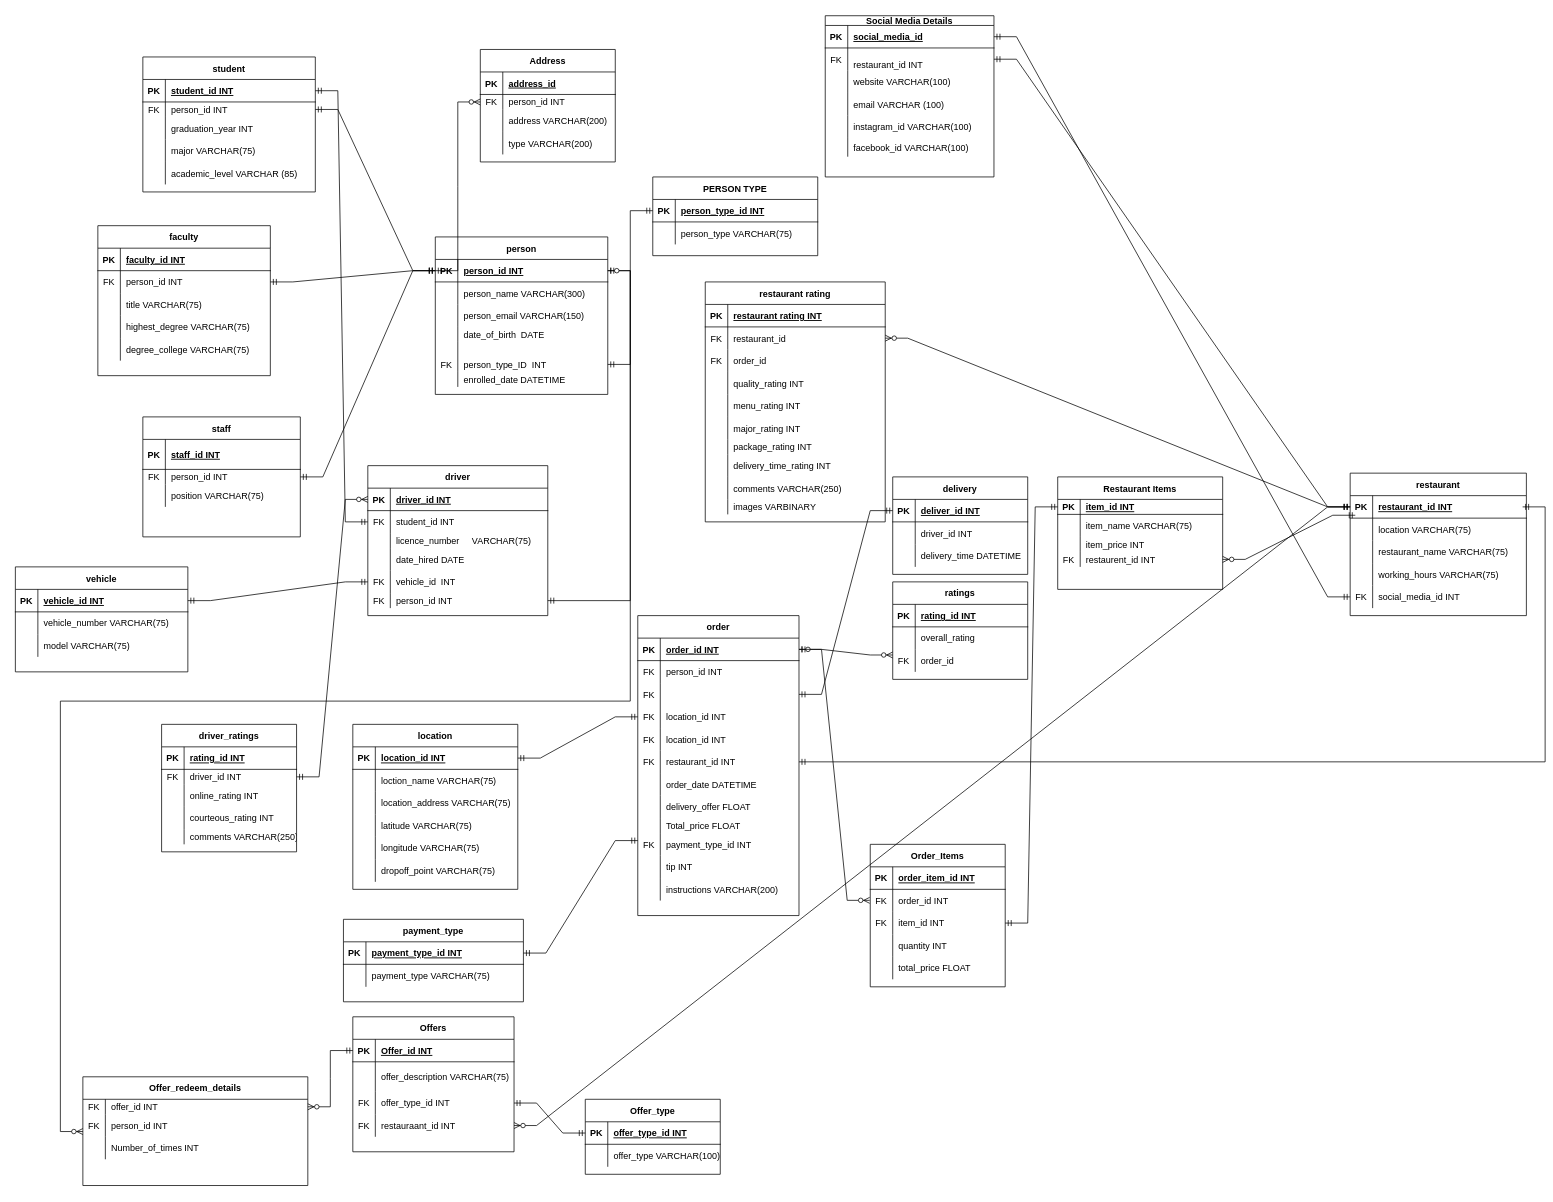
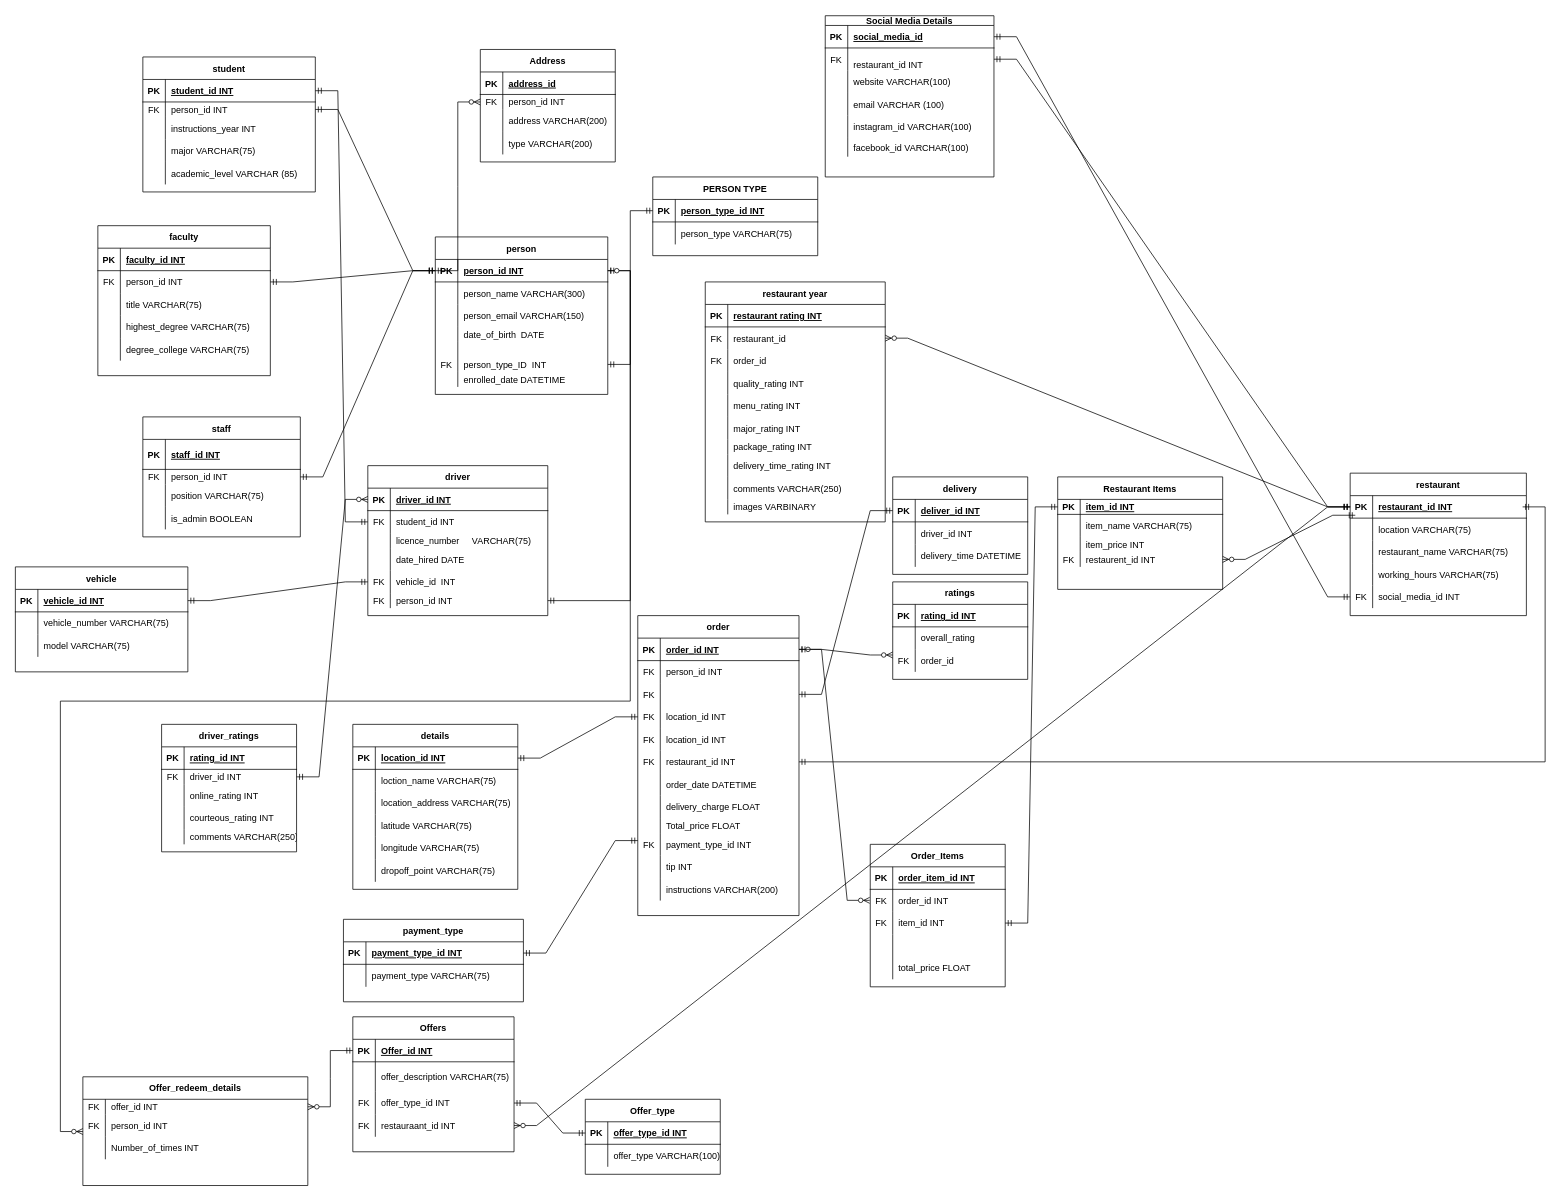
node "graduation_year INT": label "graduation_year INT" -> "instructions_year INT"
node "restaurant rating": label "restaurant rating" -> "restaurant year"
node "is_admin BOOLEAN": added
node "location": label "location" -> "details"
node "delivery_offer FLOAT": label "delivery_offer FLOAT" -> "delivery_charge FLOAT"
node "quantity INT": removed
